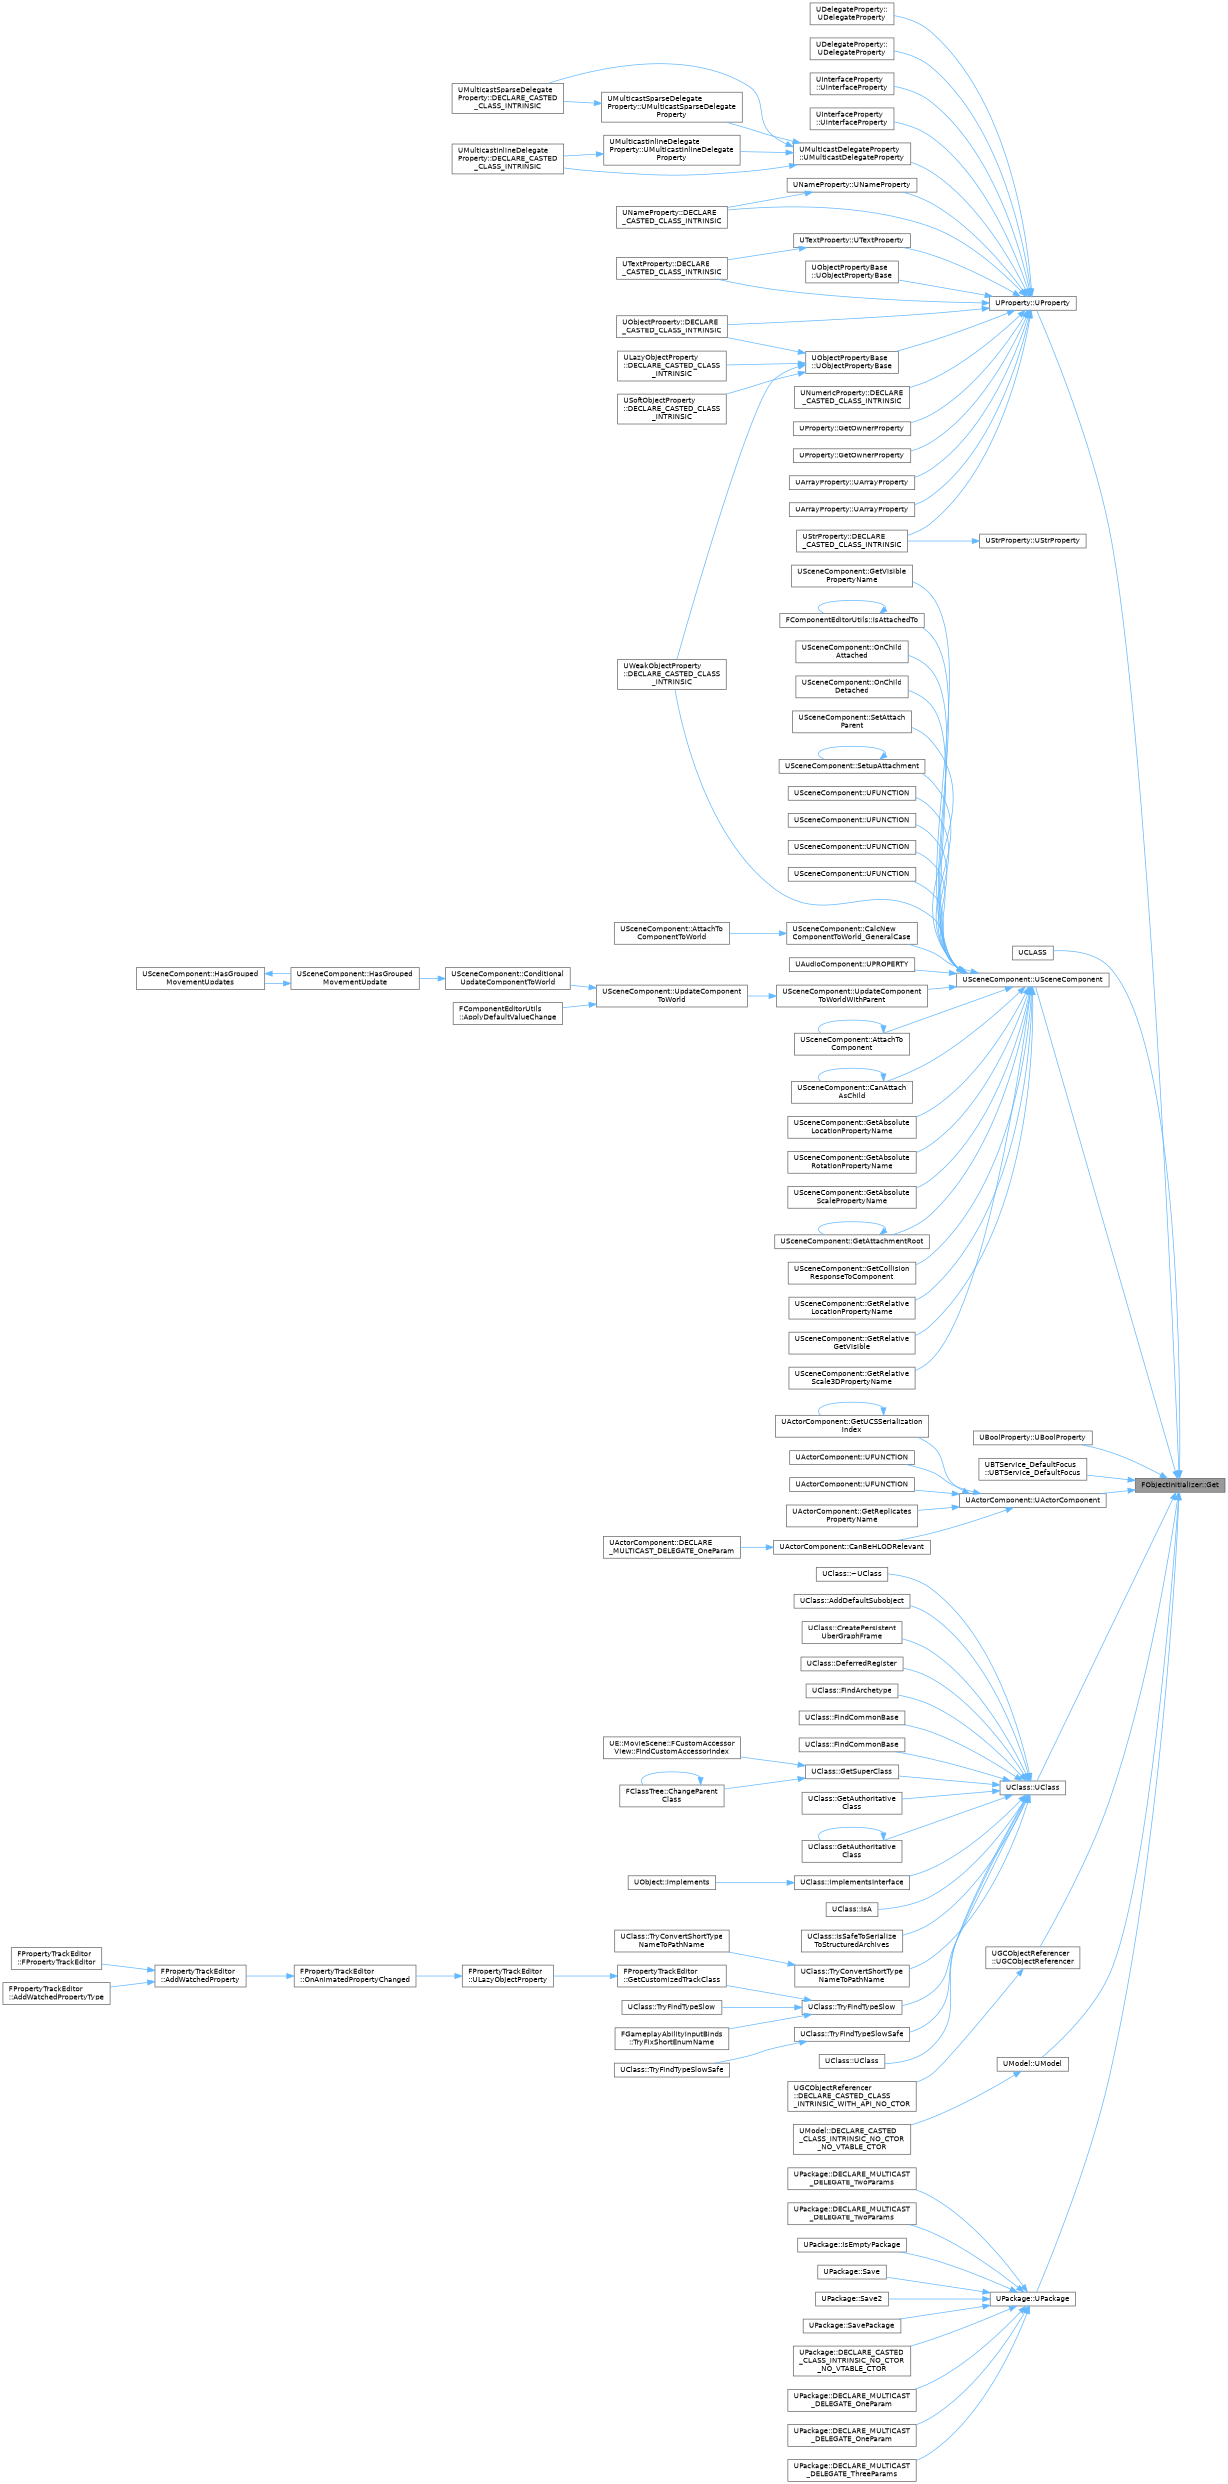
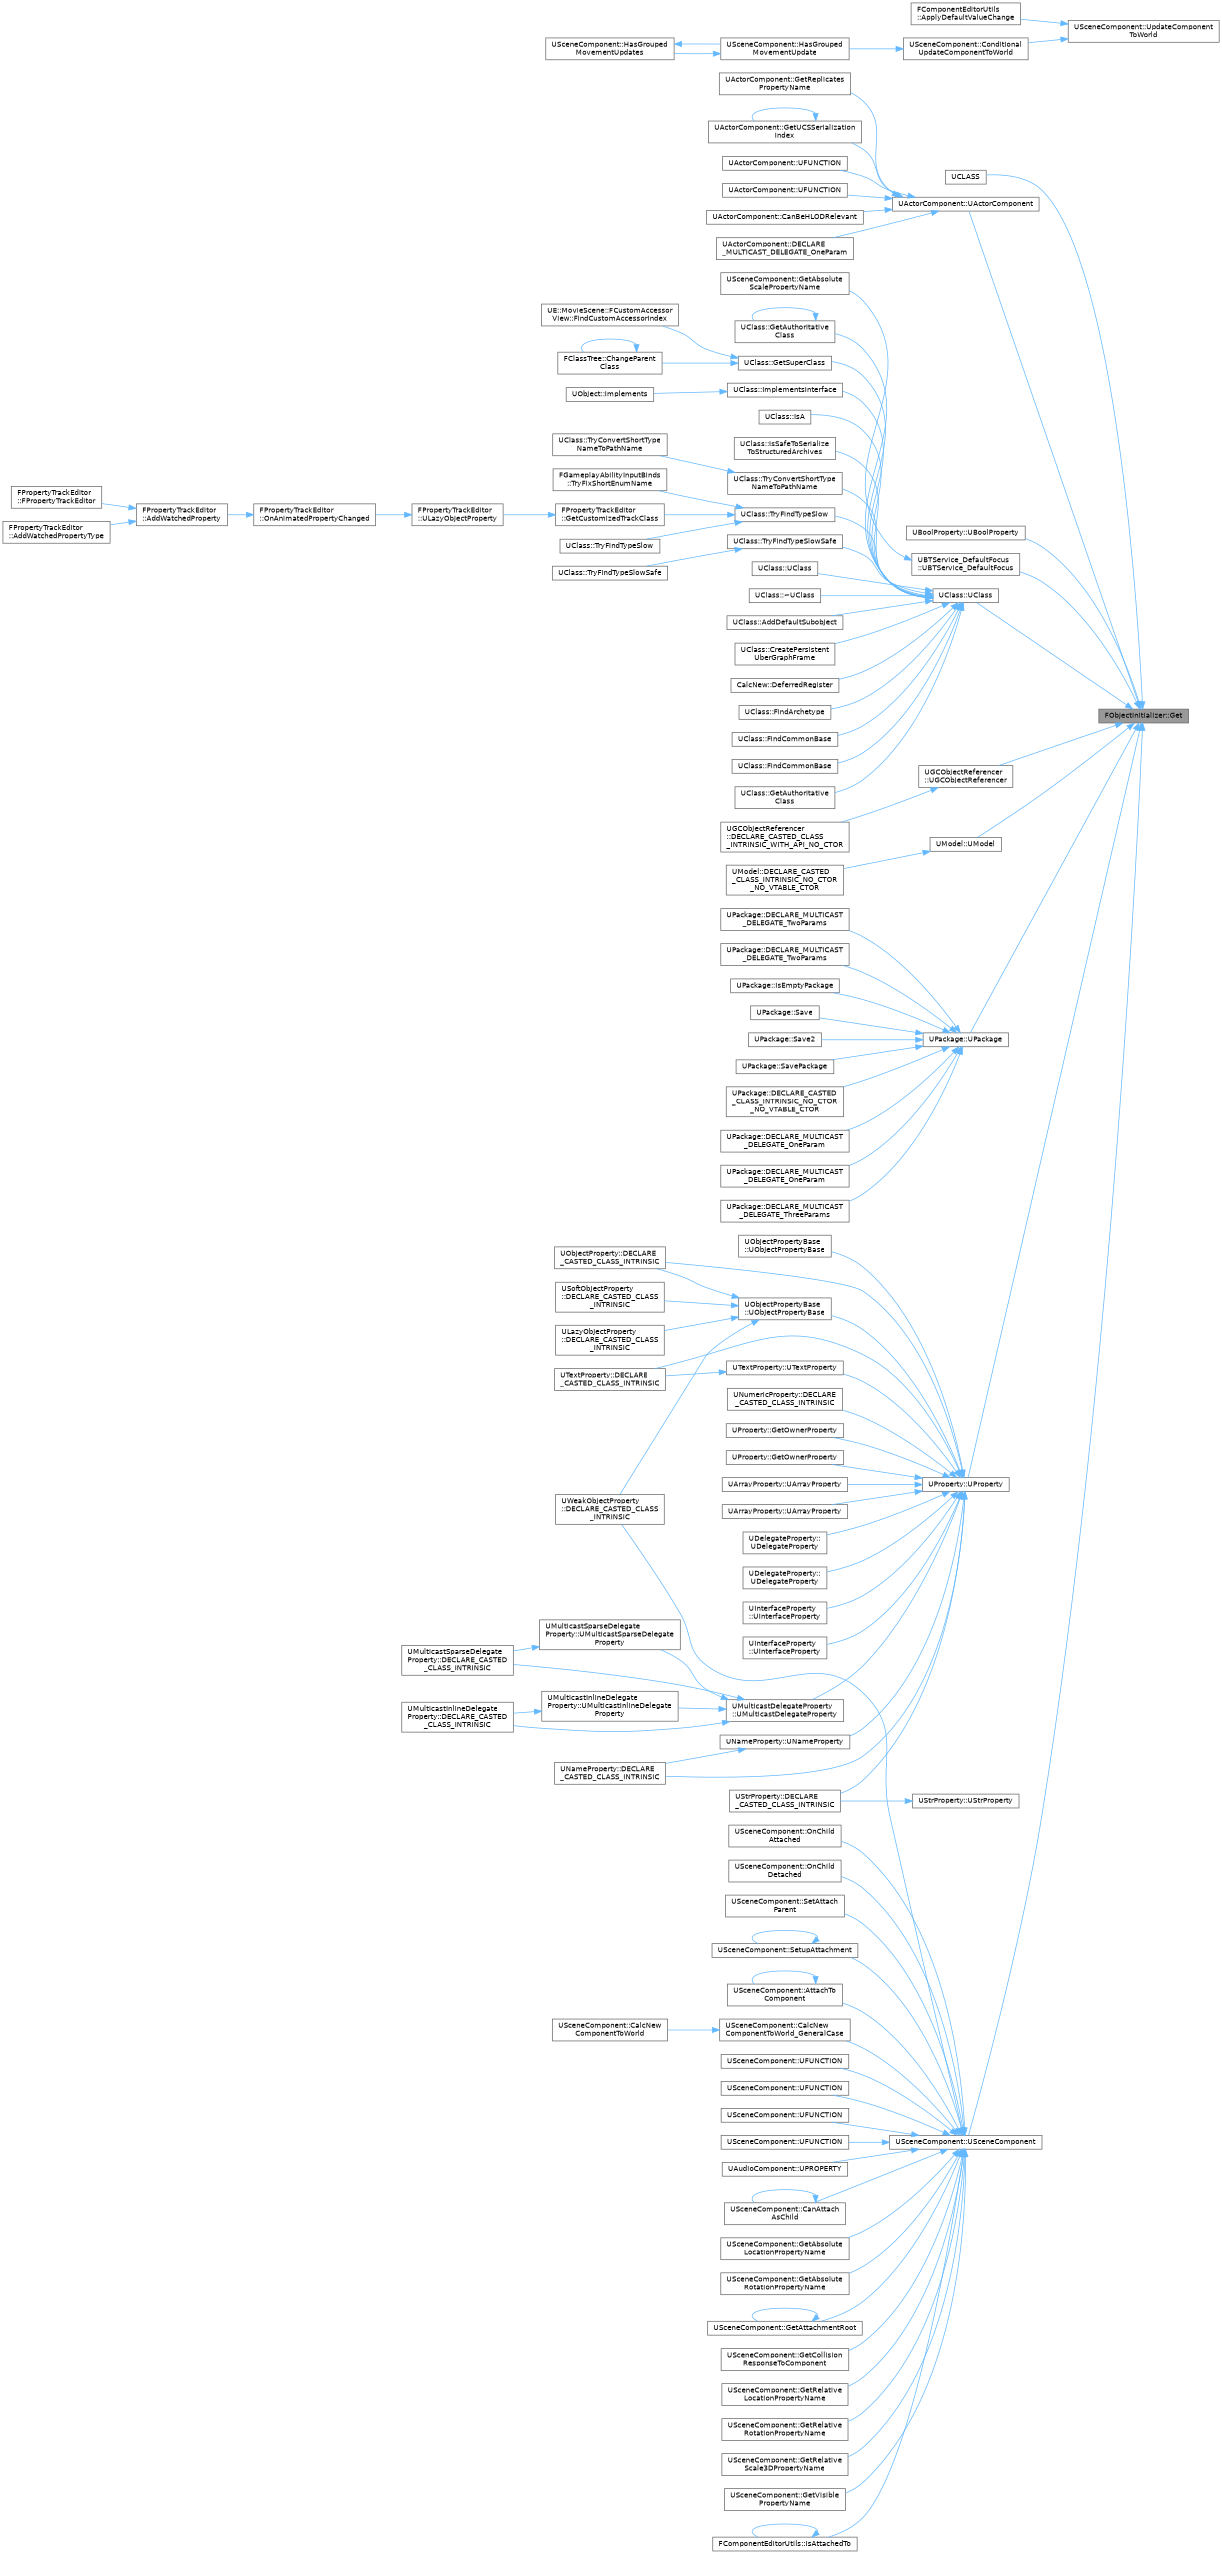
node "USceneComponent::AttachTo ComponentToWorld": label "USceneComponent::AttachTo ComponentToWorld" -> "USceneComponent::CalcNew ComponentToWorld"
node "USceneComponent::UpdateComponent ToWorldWithParent": removed
edge "USceneComponent::GetAbsolute ScalePropertyName" -> "USceneComponent::USceneComponent": now "USceneComponent::GetAbsolute ScalePropertyName" -> "UBTService_DefaultFocus ::UBTService_DefaultFocus"
node "USceneComponent::GetRelative GetVisible": label "USceneComponent::GetRelative GetVisible" -> "USceneComponent::GetRelative RotationPropertyName"
edge "UActorComponent::DECLARE _MULTICAST_DELEGATE_OneParam" -> "UActorComponent::CanBeHLODRelevant": now "UActorComponent::DECLARE _MULTICAST_DELEGATE_OneParam" -> "UActorComponent::UActorComponent"
node "UClass::DeferredRegister": label "UClass::DeferredRegister" -> "CalcNew::DeferredRegister"
